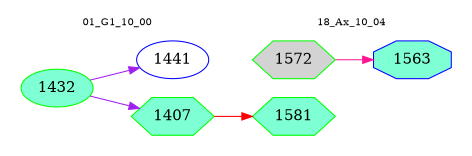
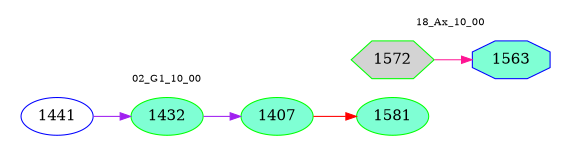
cluster "01_G1_10_00": label "01_G1_10_00" -> "02_G1_10_00"
cluster "18_Ax_10_04": label "18_Ax_10_04" -> "18_Ax_10_00"
edge "1432" -> "1441": reversed
node "1407": shape hexagon -> ellipse
node "1581": shape hexagon -> ellipse
